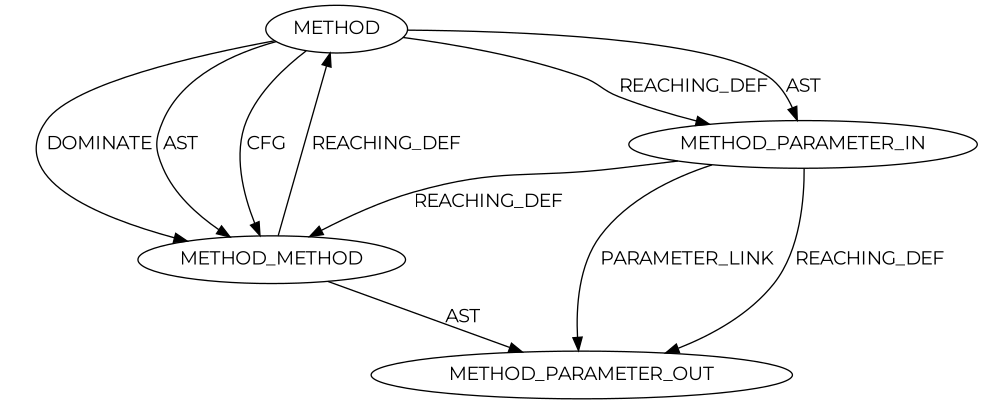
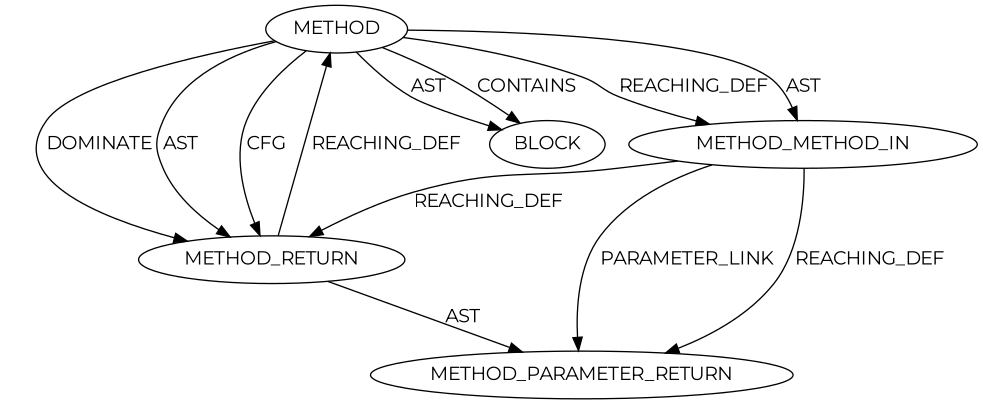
node "BLOCK": added
node "METHOD_PARAMETER_IN": label "METHOD_PARAMETER_IN" -> "METHOD_METHOD_IN"
node "METHOD_METHOD": label "METHOD_METHOD" -> "METHOD_RETURN"
node "METHOD_PARAMETER_OUT": label "METHOD_PARAMETER_OUT" -> "METHOD_PARAMETER_RETURN"
